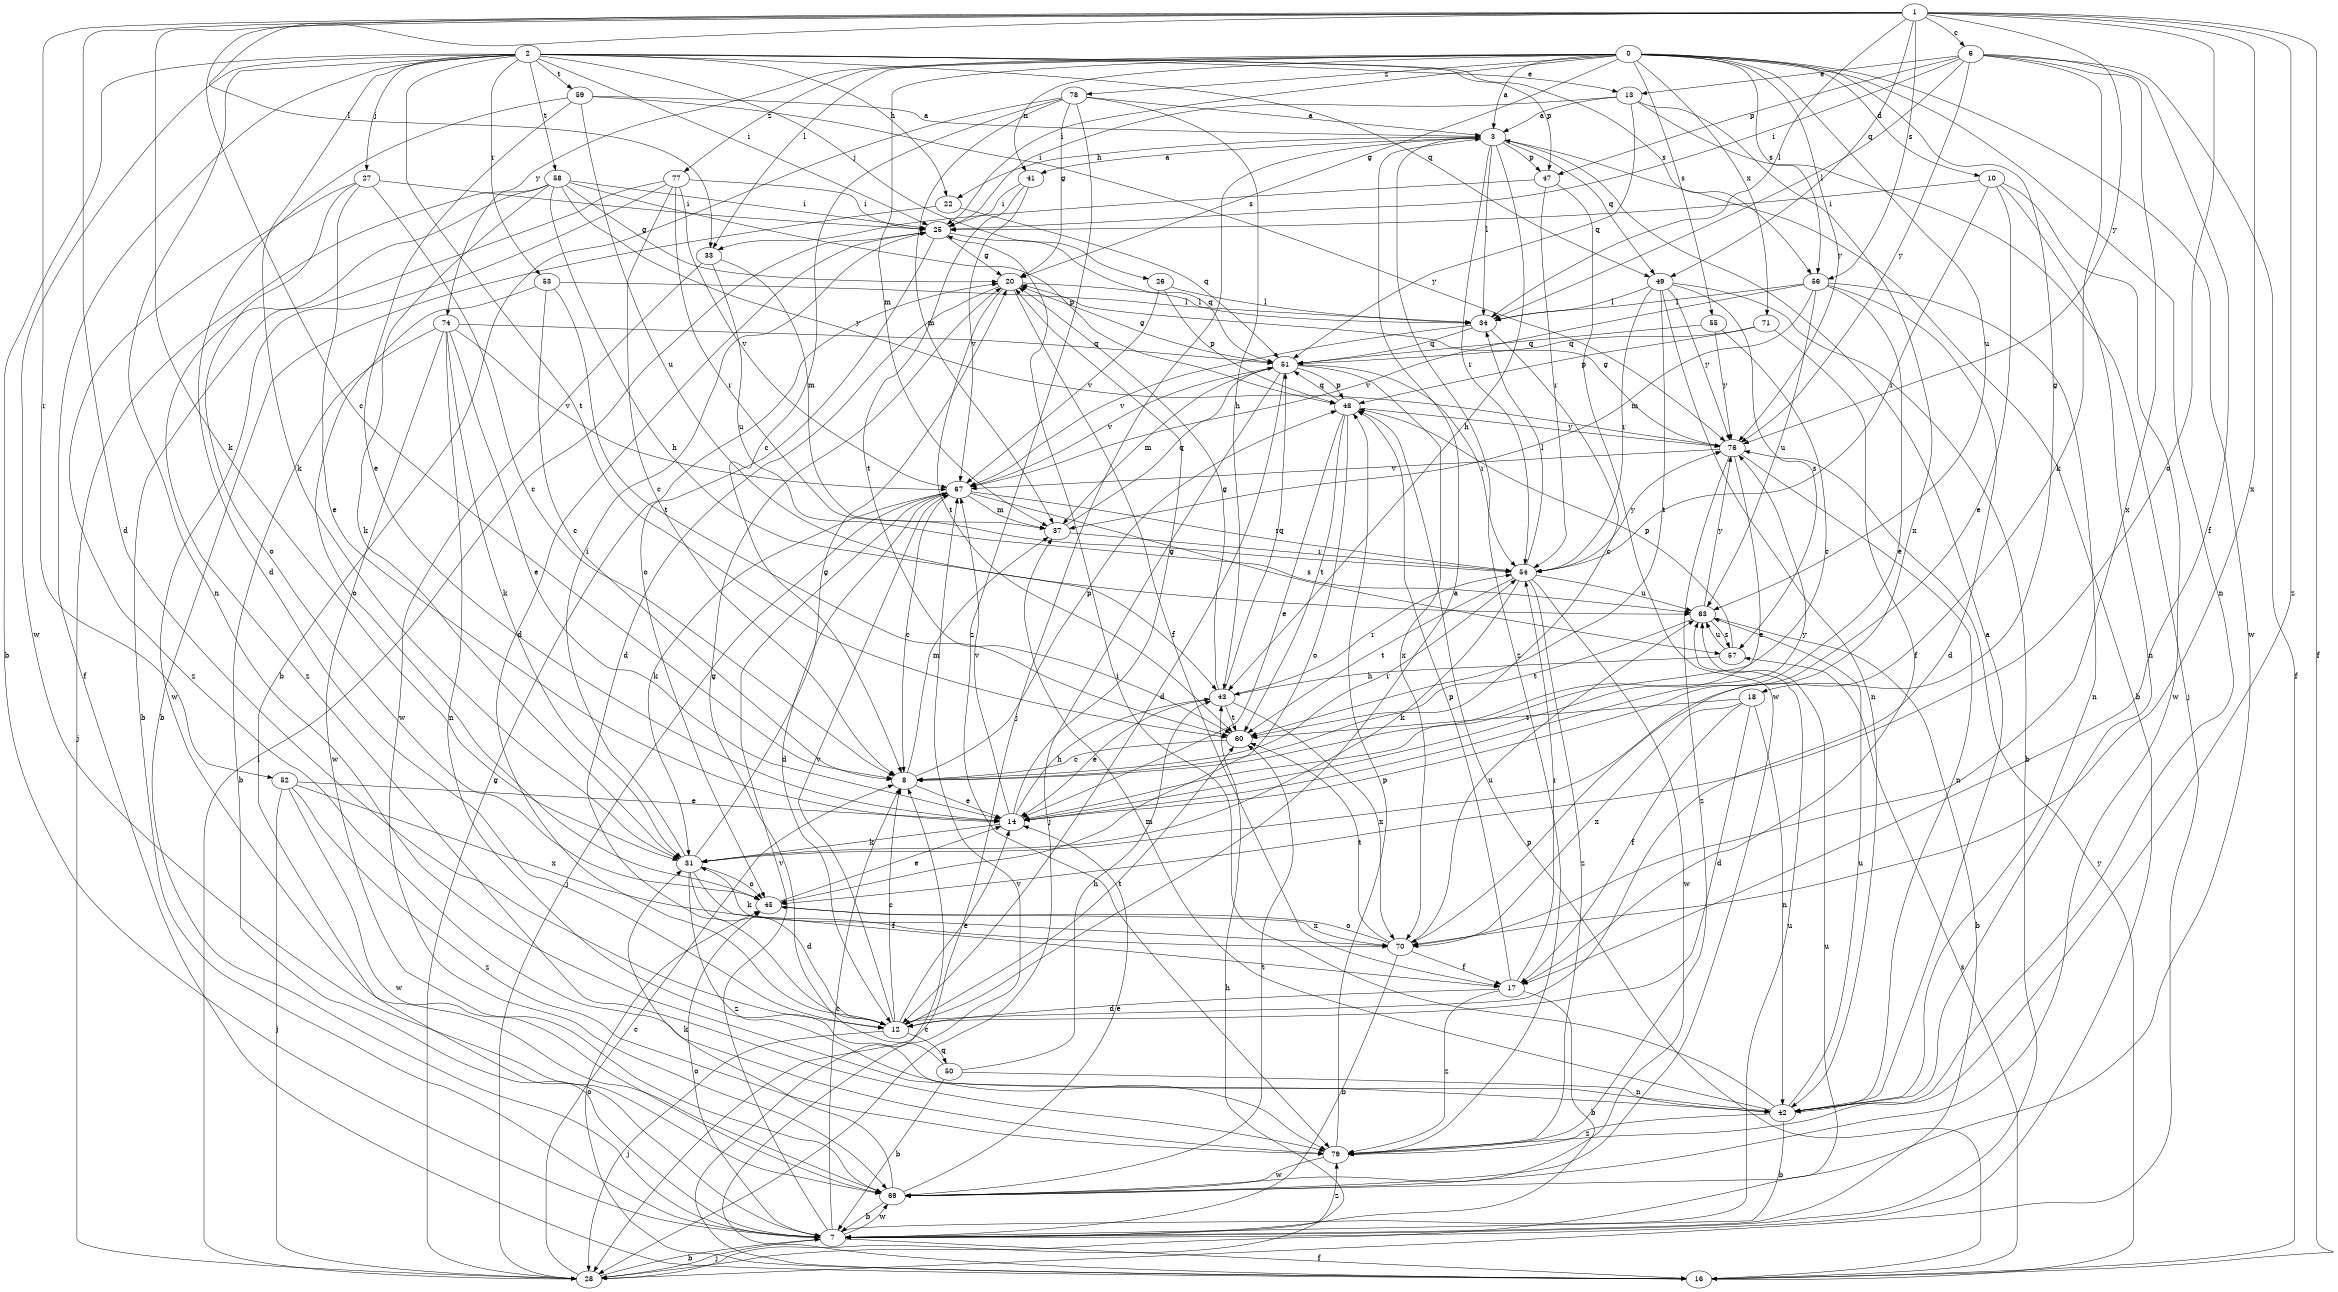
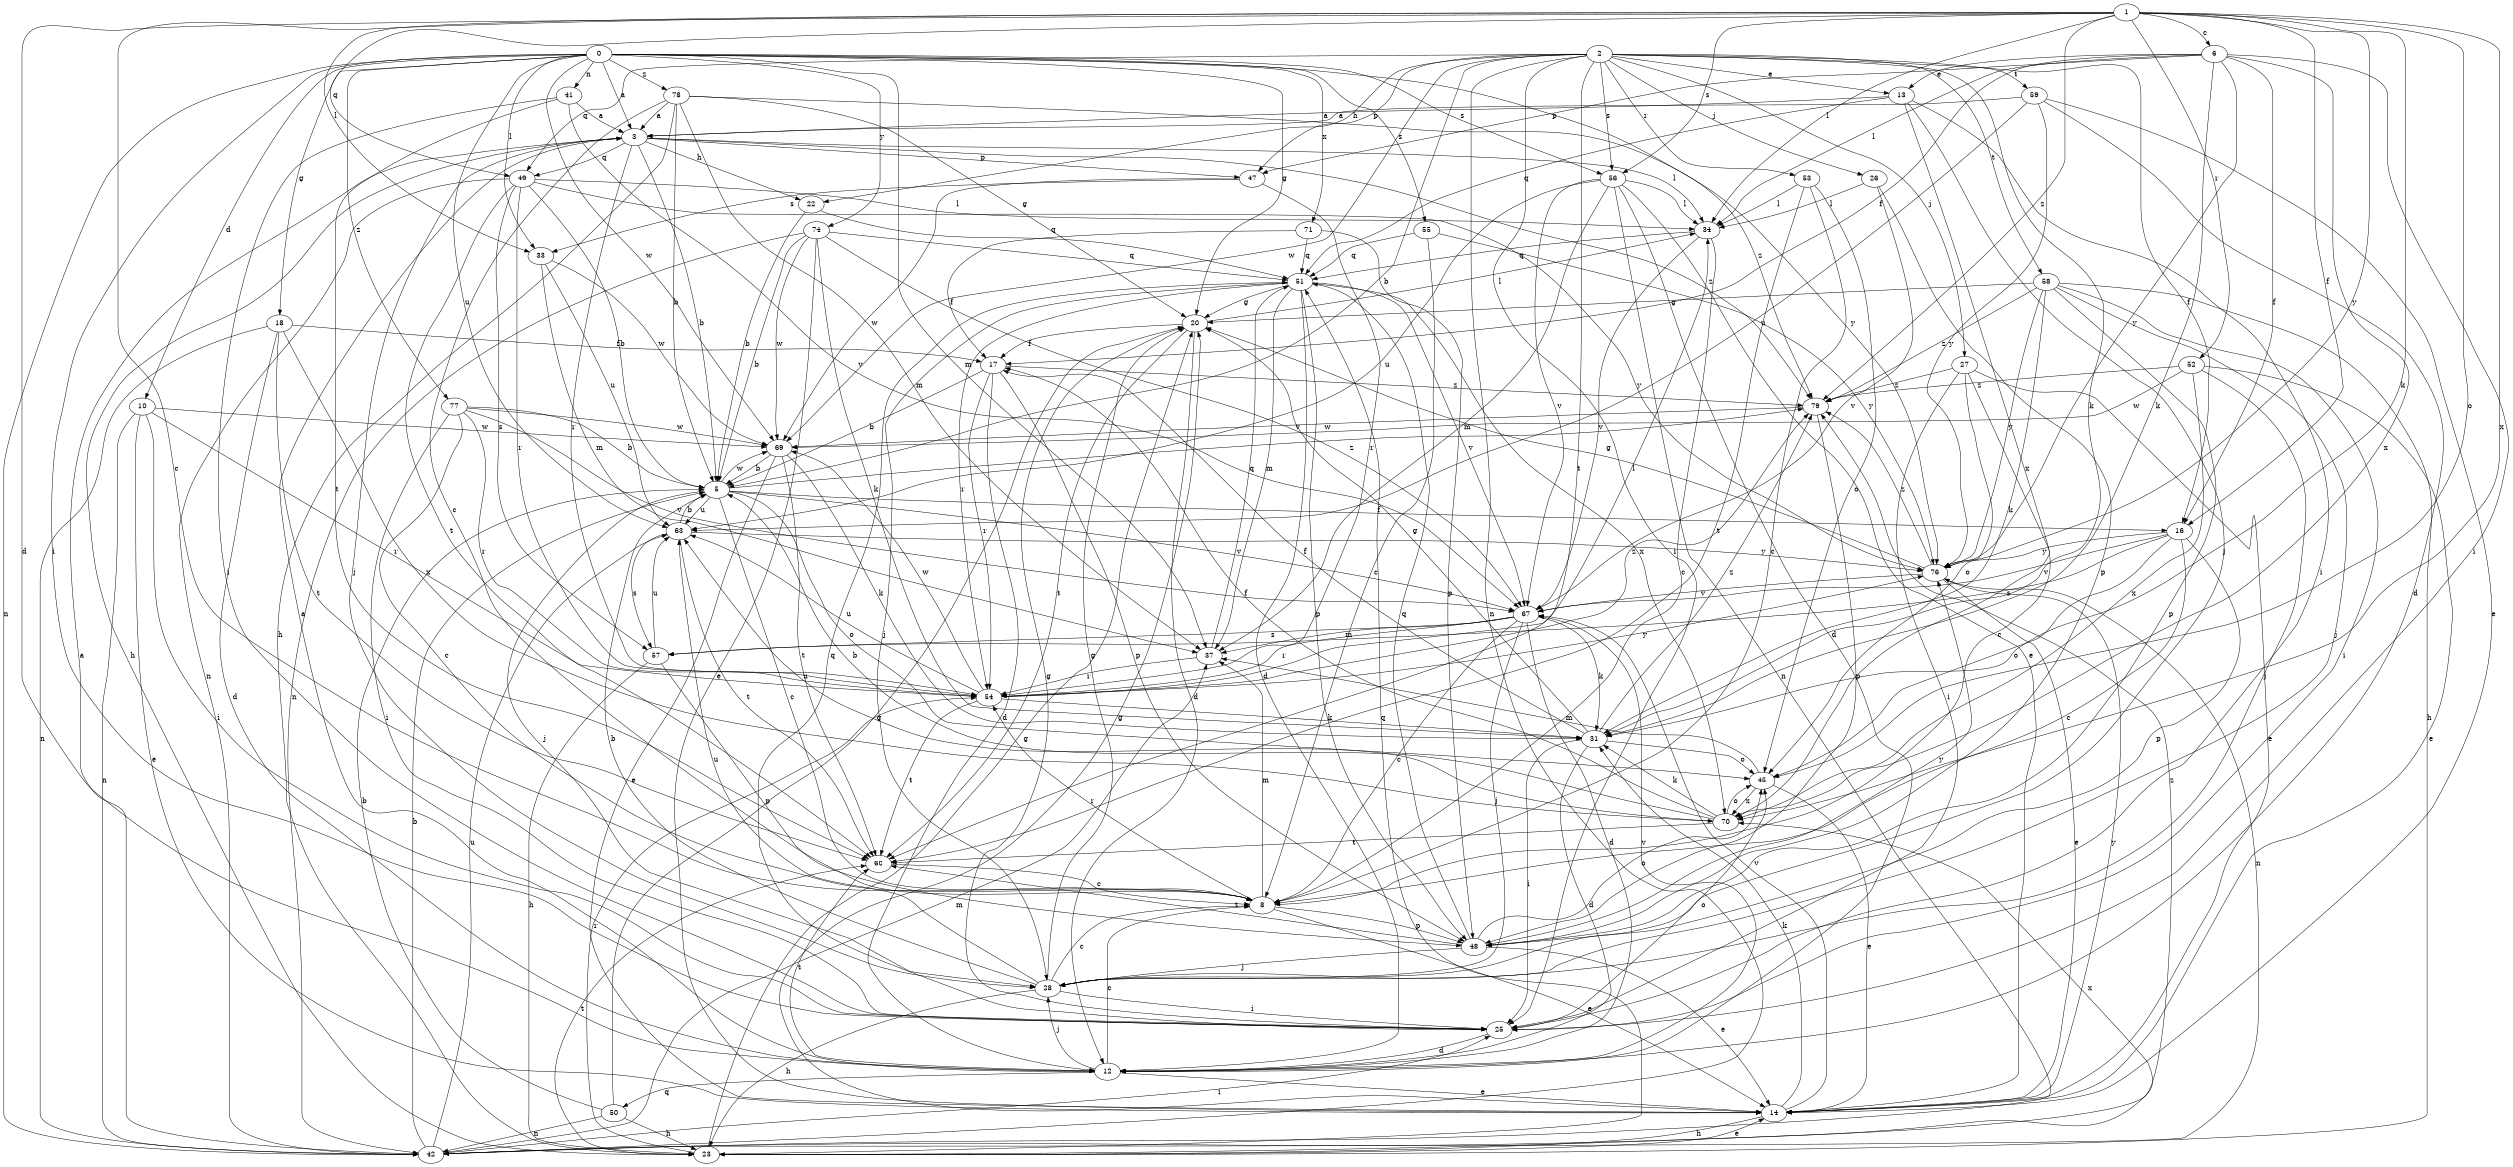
edge "3" -> "41": reversed
node "43": label "43" -> "23"
edge "45" -> "37": added, label "m"
edge "48" -> "28": added, label "j"
node "7": label "7" -> "5"
